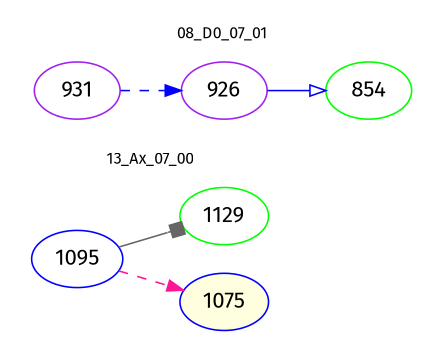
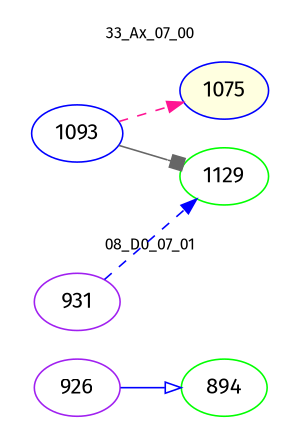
edge "931" -> "926": now "931" -> "1129"
node "854": label "854" -> "894"
cluster "13_Ax_07_00": label "13_Ax_07_00" -> "33_Ax_07_00"
node "1095": label "1095" -> "1093"
